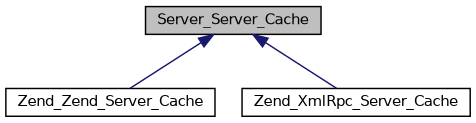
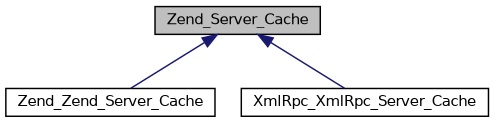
node "Server_Server_Cache": label "Server_Server_Cache" -> "Zend_Server_Cache"
node "Zend_XmlRpc_Server_Cache": label "Zend_XmlRpc_Server_Cache" -> "XmlRpc_XmlRpc_Server_Cache"
